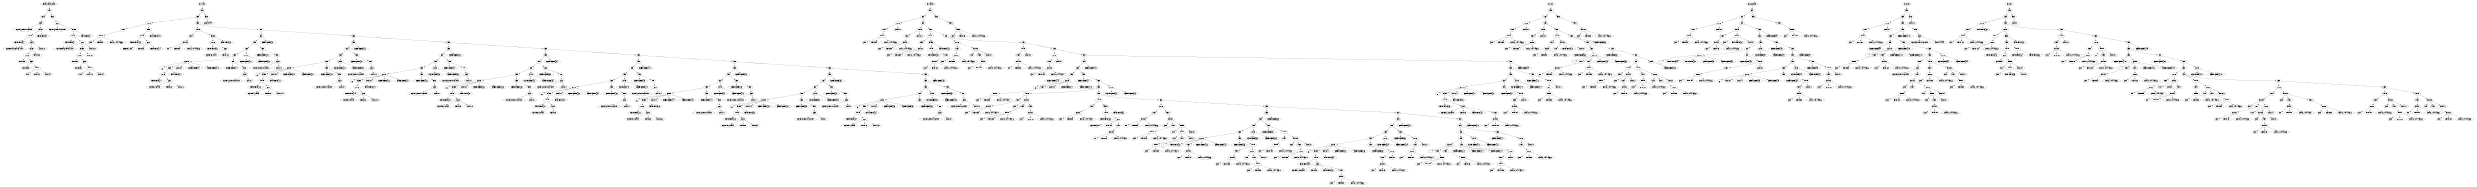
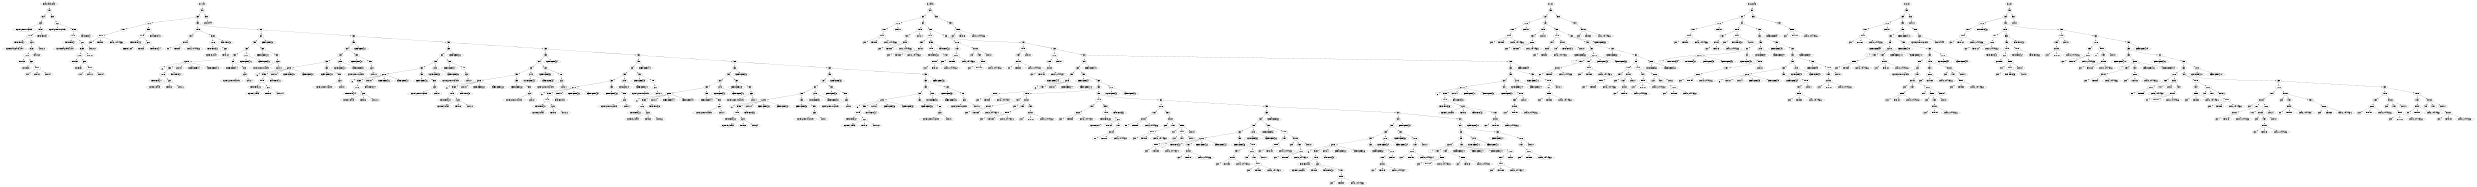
node "NAME LABEL#83": added
node "CONST 37": added
